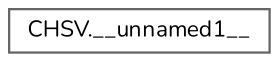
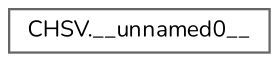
node "CHSV.__unnamed1__": label "CHSV.__unnamed1__" -> "CHSV.__unnamed0__"
